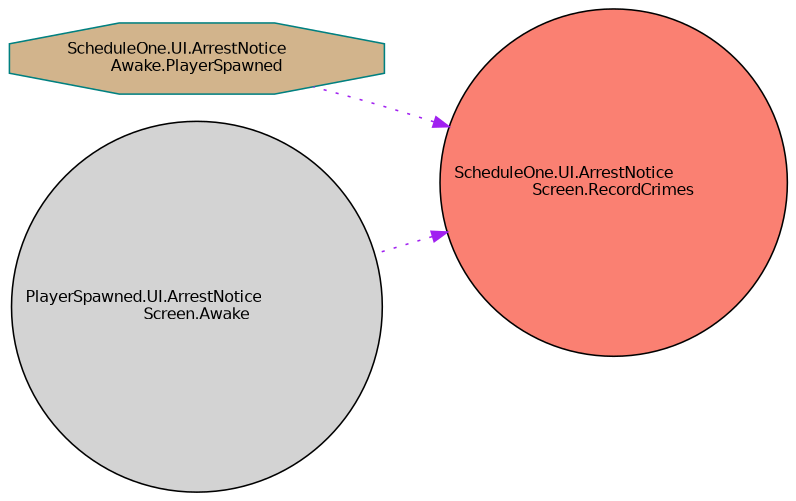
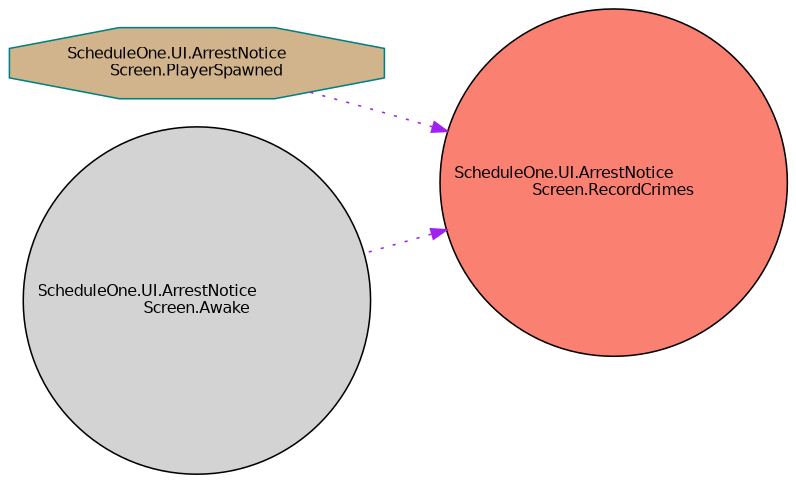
node "ScheduleOne.UI.ArrestNotice Awake.PlayerSpawned": label "ScheduleOne.UI.ArrestNotice Awake.PlayerSpawned" -> "ScheduleOne.UI.ArrestNotice Screen.PlayerSpawned"
node "PlayerSpawned.UI.ArrestNotice Screen.Awake": label "PlayerSpawned.UI.ArrestNotice Screen.Awake" -> "ScheduleOne.UI.ArrestNotice Screen.Awake"
